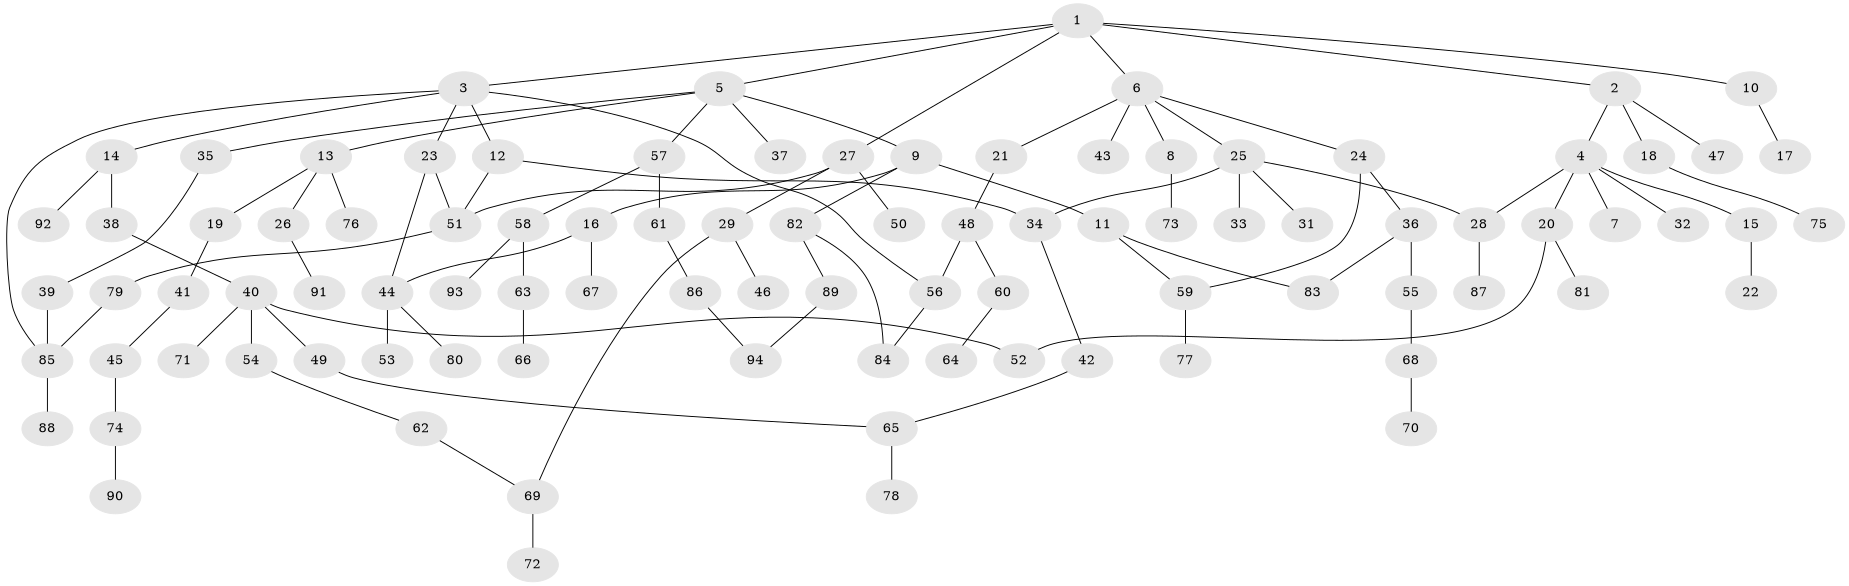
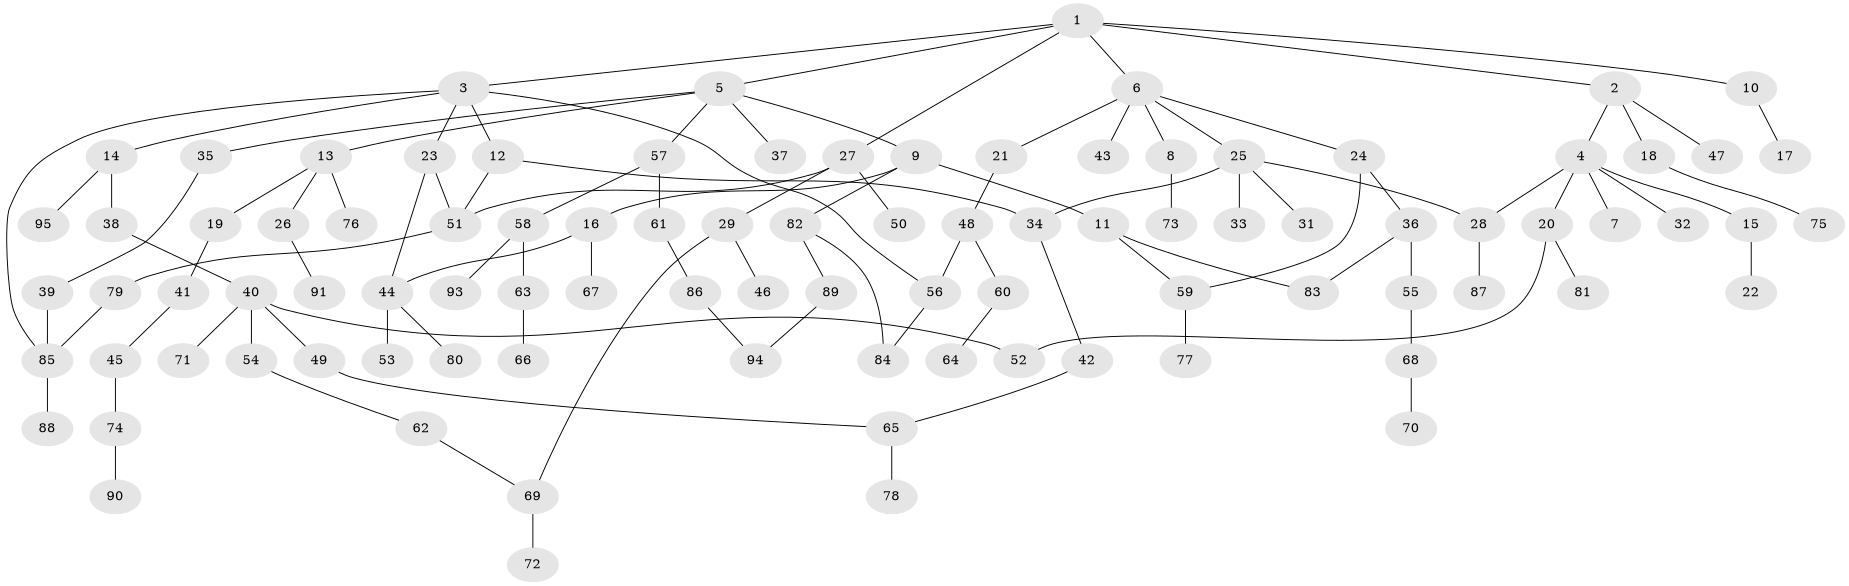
node "92": label "92" -> "95"
